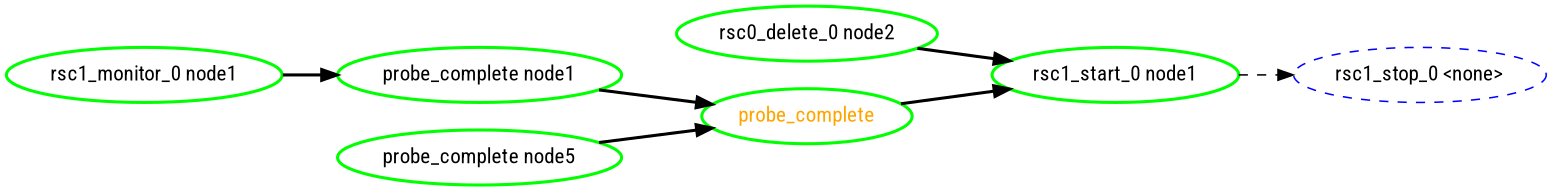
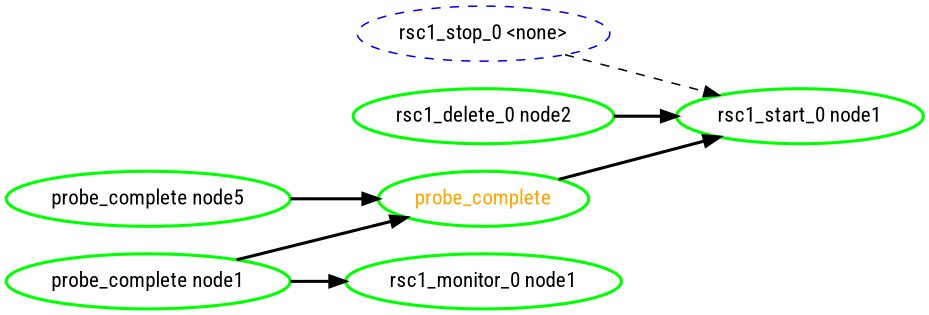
node "rsc0_delete_0 node2": label "rsc0_delete_0 node2" -> "rsc1_delete_0 node2"
edge "rsc1_monitor_0 node1" -> "probe_complete node1": reversed
edge "rsc1_start_0 node1" -> "rsc1_stop_0 <none>": reversed
